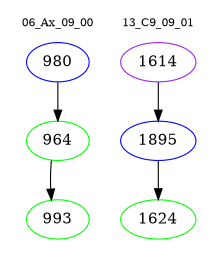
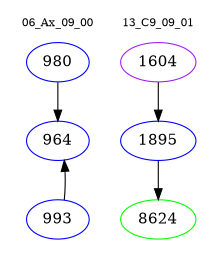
node "1614": label "1614" -> "1604"
node "964": color green -> blue
edge "964" -> "993": reversed
node "993": color green -> blue
node "1624": label "1624" -> "8624"
